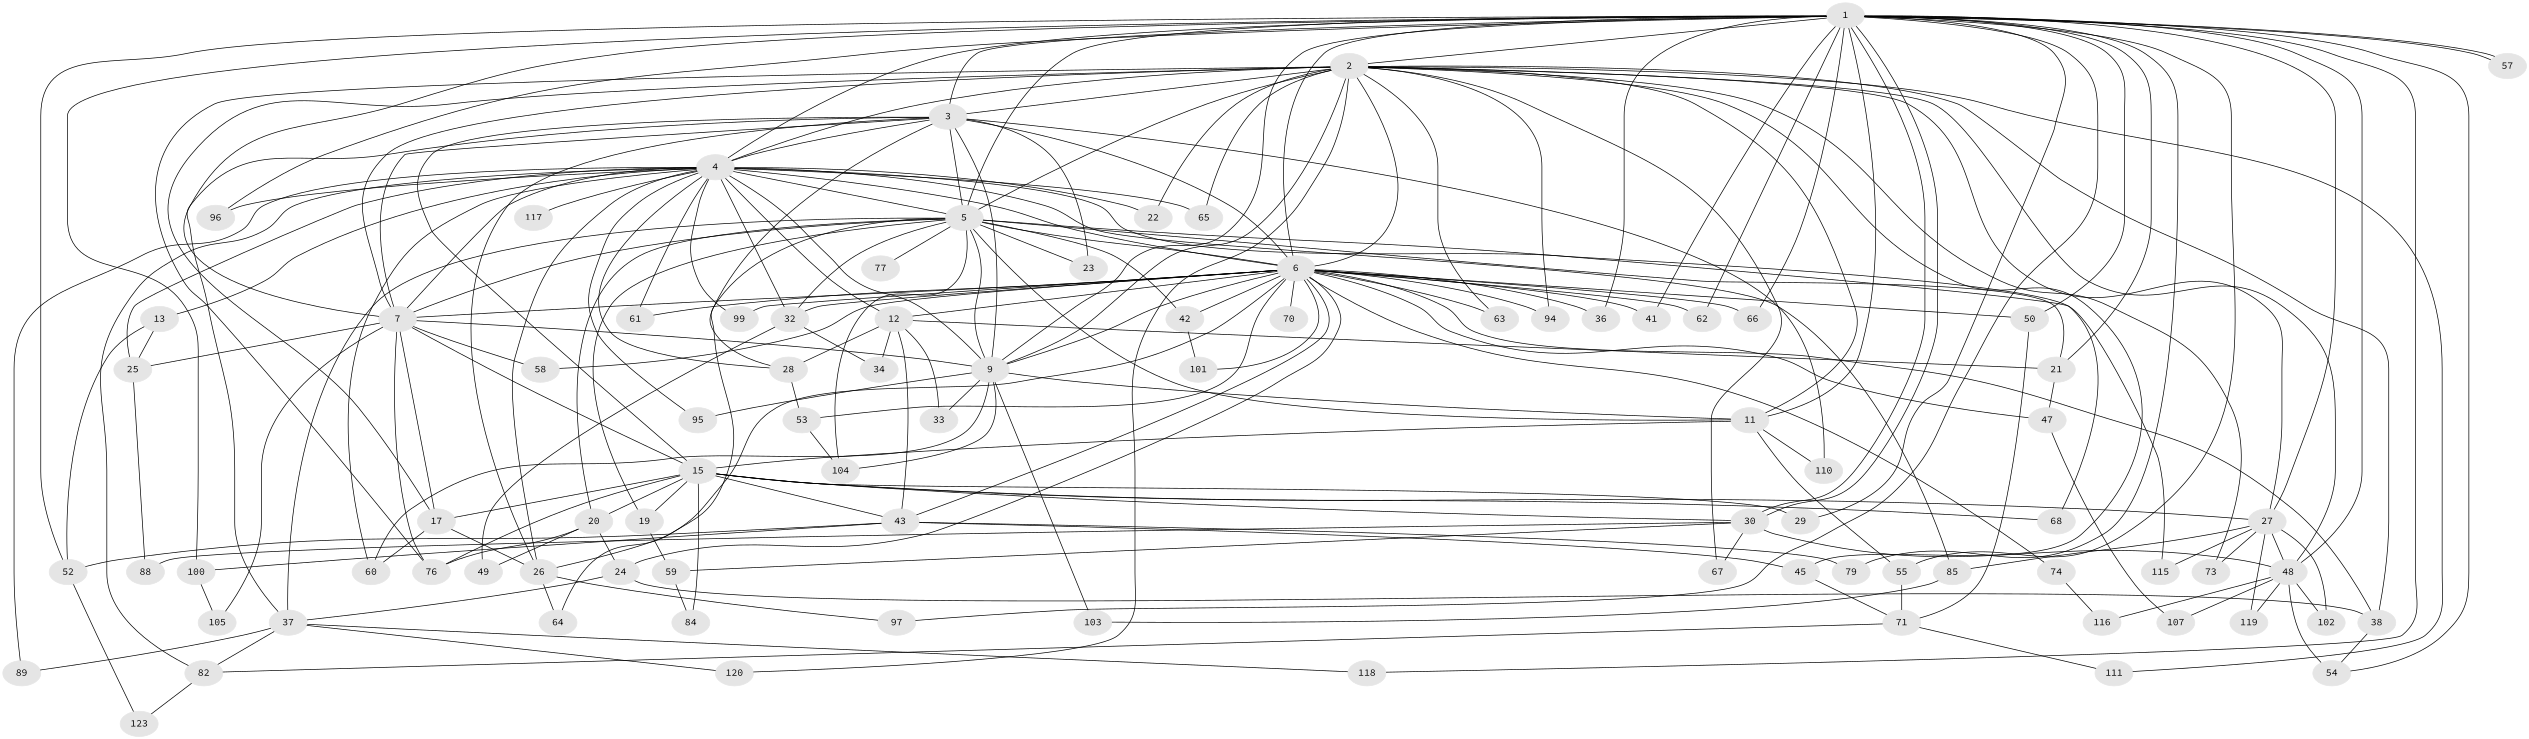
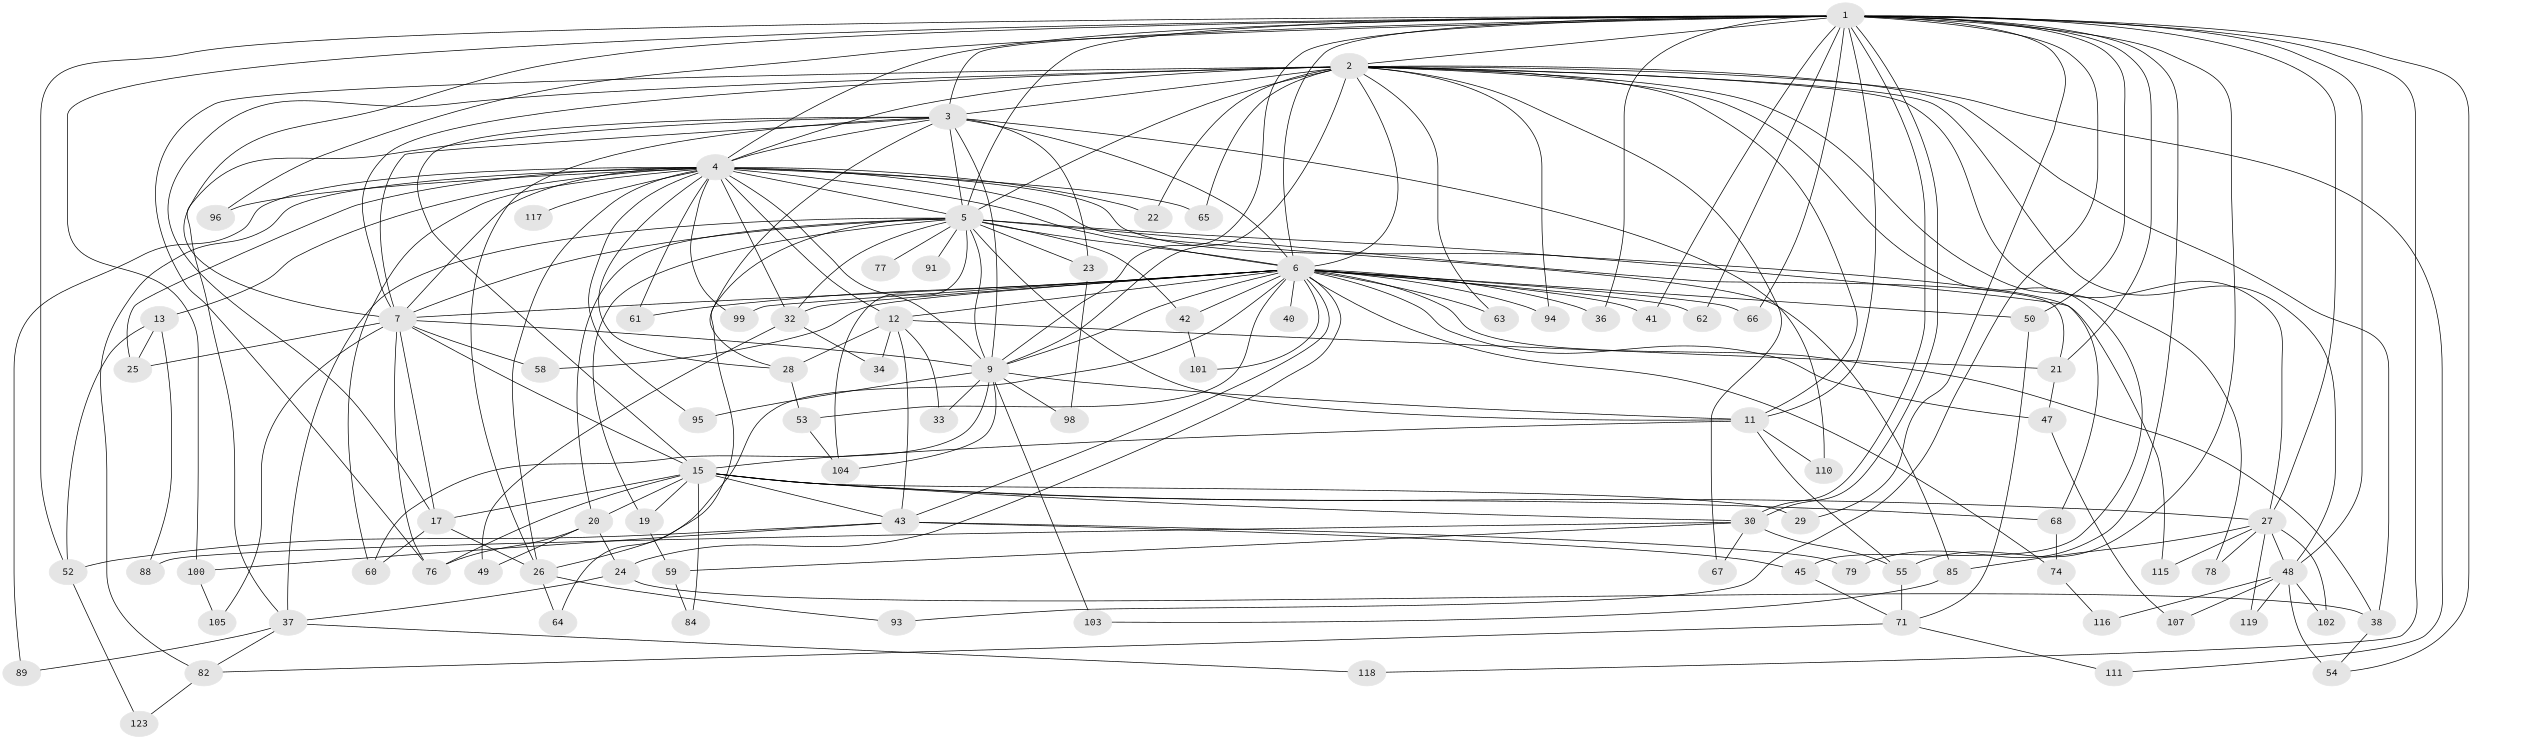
node "57": removed
node "91": added
node "70": label "70" -> "40"
node "98": added
edge "25" -- "88": now "13" -- "88"
edge "68" -- "74": added
edge "30" -- "48": now "30" -- "55"
node "73": label "73" -> "78"
node "97": label "97" -> "93"
node "120": removed
